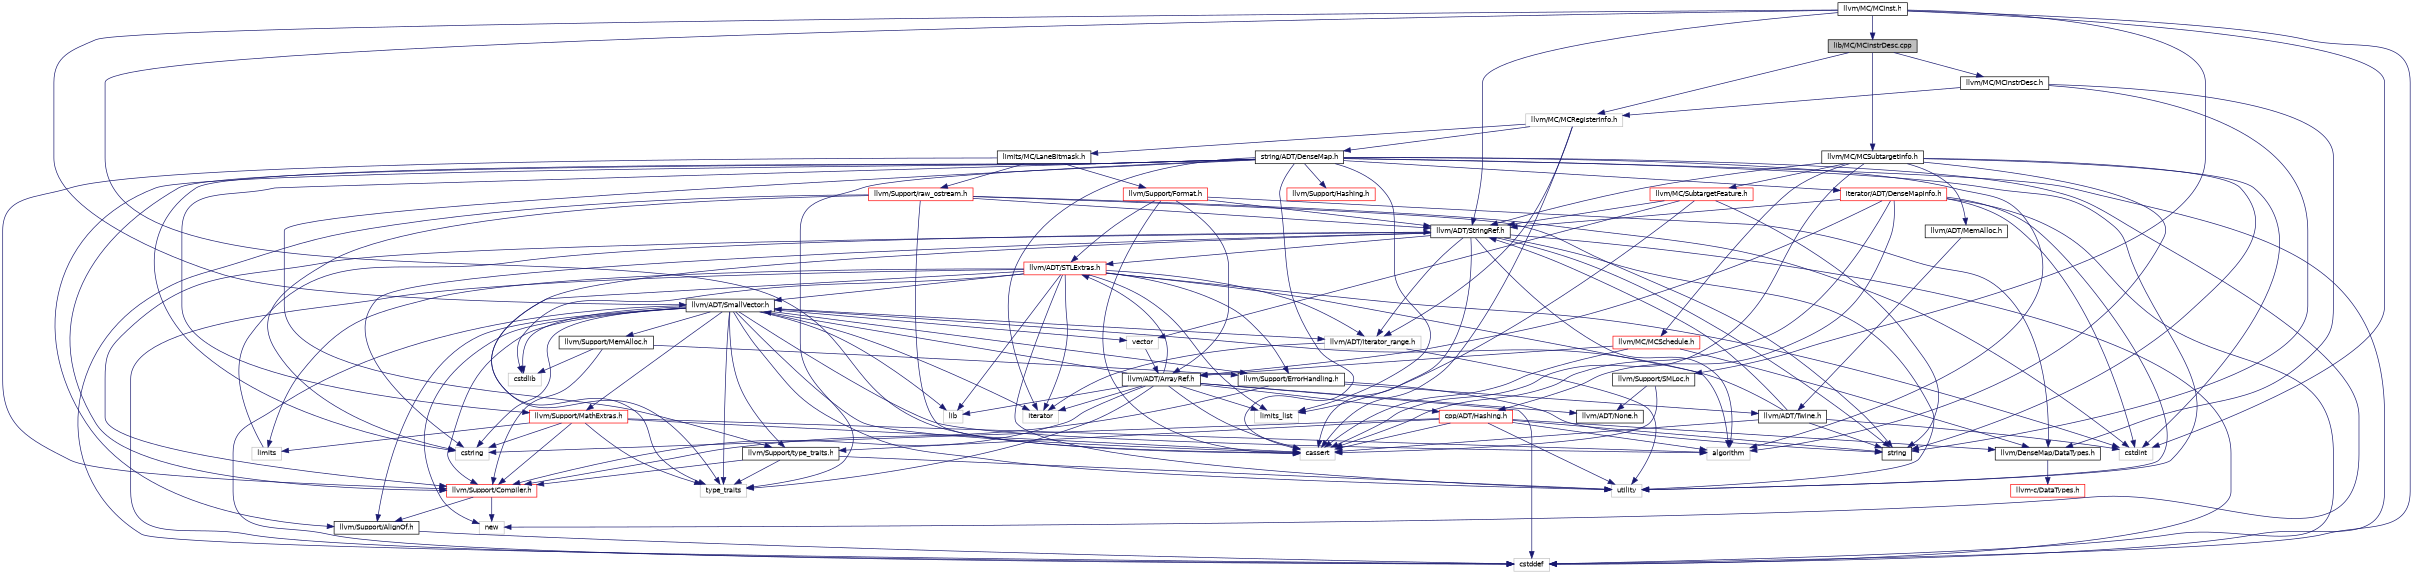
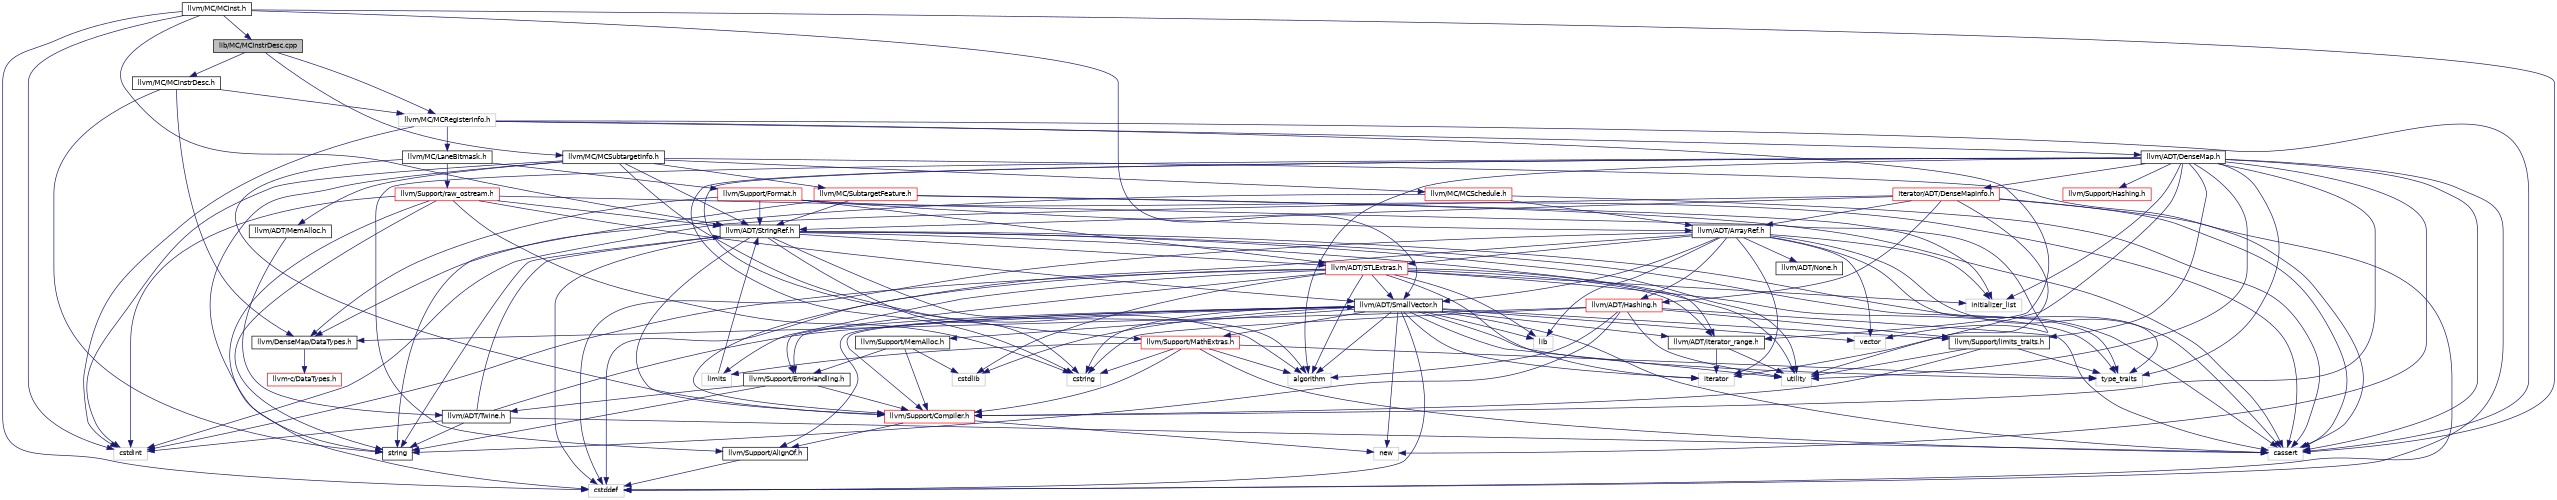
node "limits/MC/LaneBitmask.h": label "limits/MC/LaneBitmask.h" -> "llvm/MC/LaneBitmask.h"
node "string/ADT/DenseMap.h": label "string/ADT/DenseMap.h" -> "llvm/ADT/DenseMap.h"
edge "llvm/MC/MCRegisterInfo.h" -> "cstdint": added
edge "llvm/Support/raw_ostream.h" -> "llvm/ADT/SmallVector.h": added
node "llvm/ADT/iterator_range.h": color grey75 -> black
edge "vector" -> "llvm/ADT/ArrayRef.h": reversed
node "llvm/Support/SMLoc.h": removed
node "limits_list": label "limits_list" -> "initializer_list"
node "cpp/ADT/Hashing.h": label "cpp/ADT/Hashing.h" -> "llvm/ADT/Hashing.h"
node "llvm/Support/type_traits.h": label "llvm/Support/type_traits.h" -> "llvm/Support/limits_traits.h"
